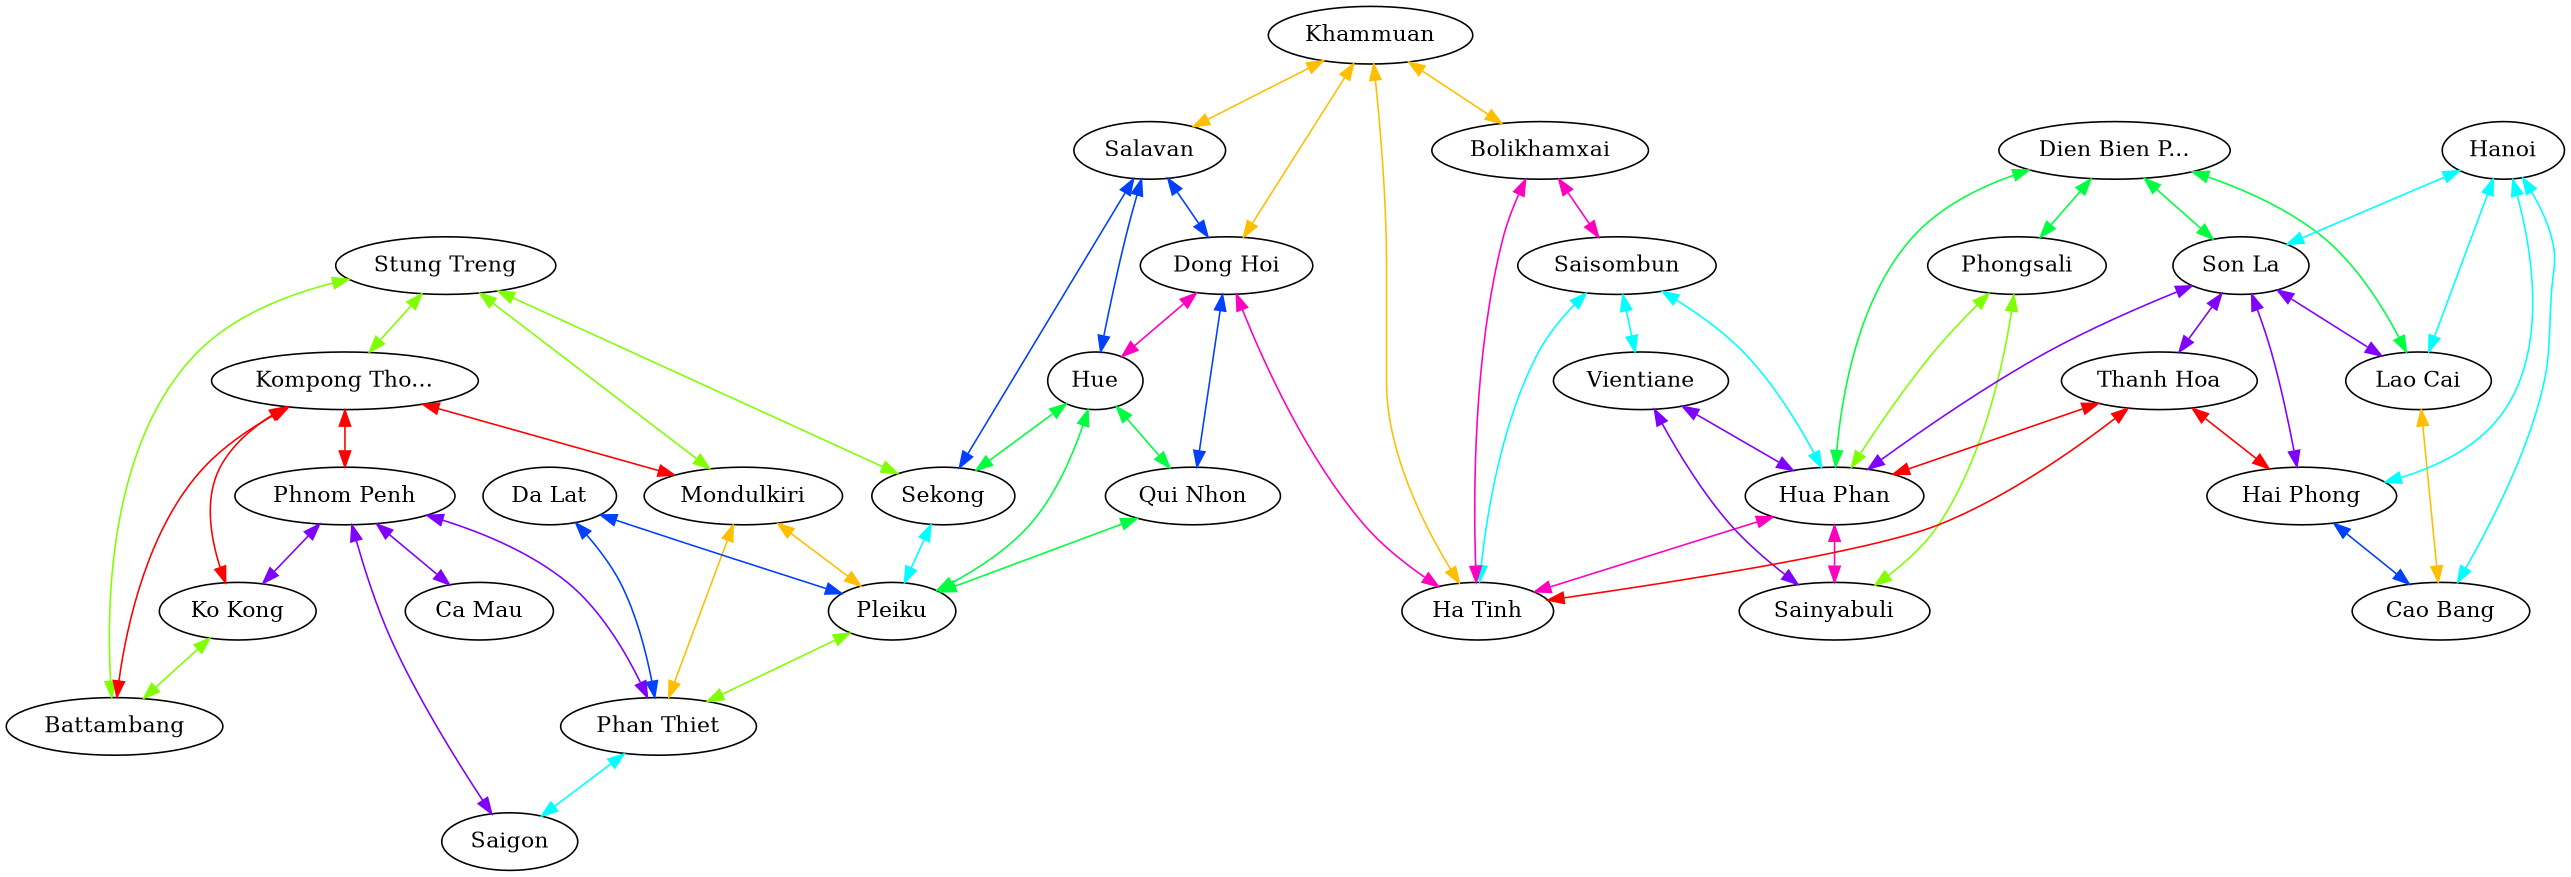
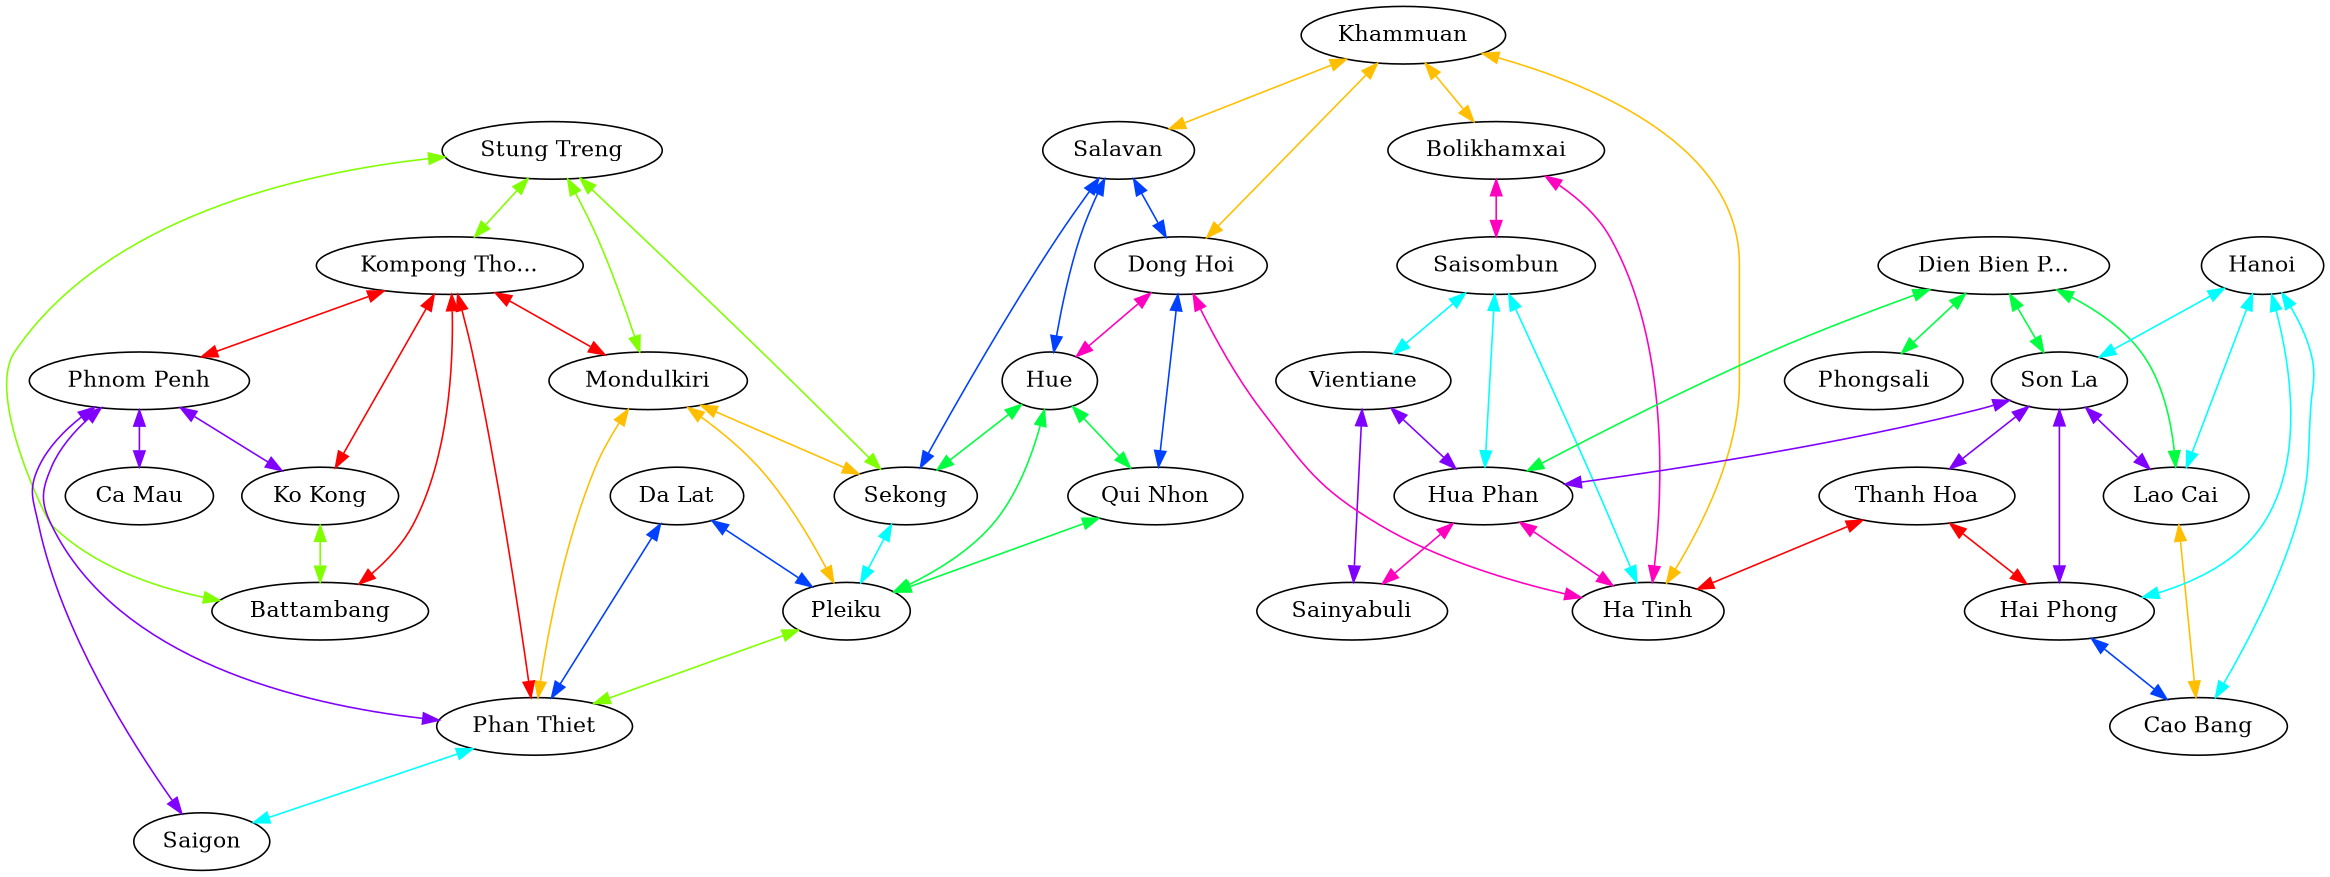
edge "Phongsali" -- "Hua Phan": removed
edge "Thanh Hoa" -- "Hua Phan": removed
edge "Mondulkiri" -- "Sekong": added
edge "Phongsali" -- "Sainyabuli": removed
edge "Kompong Tho..." -- "Phan Thiet": added
